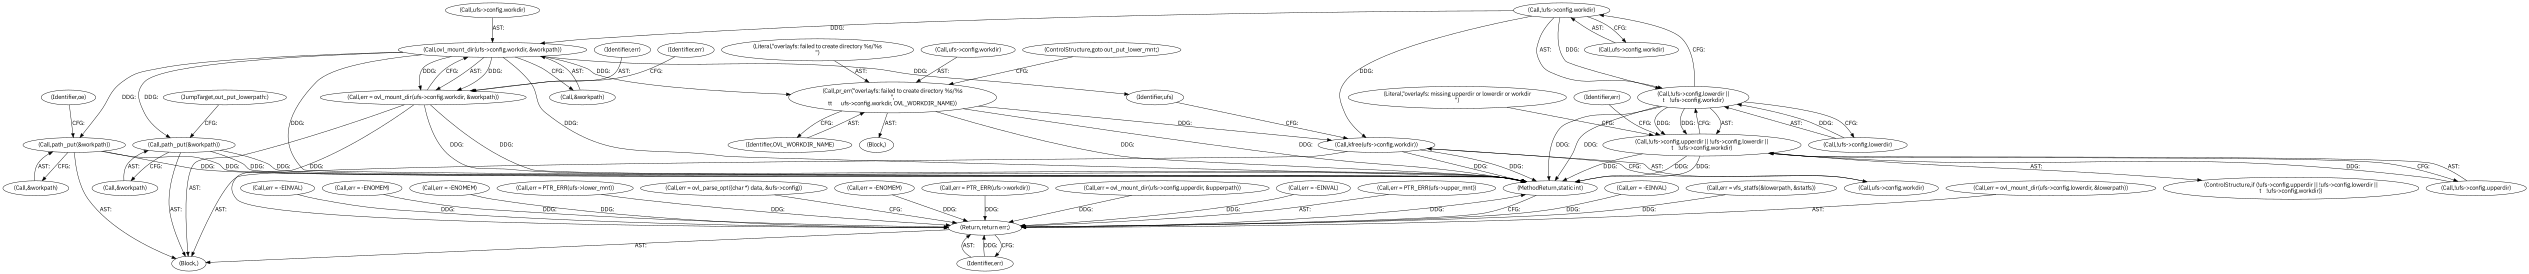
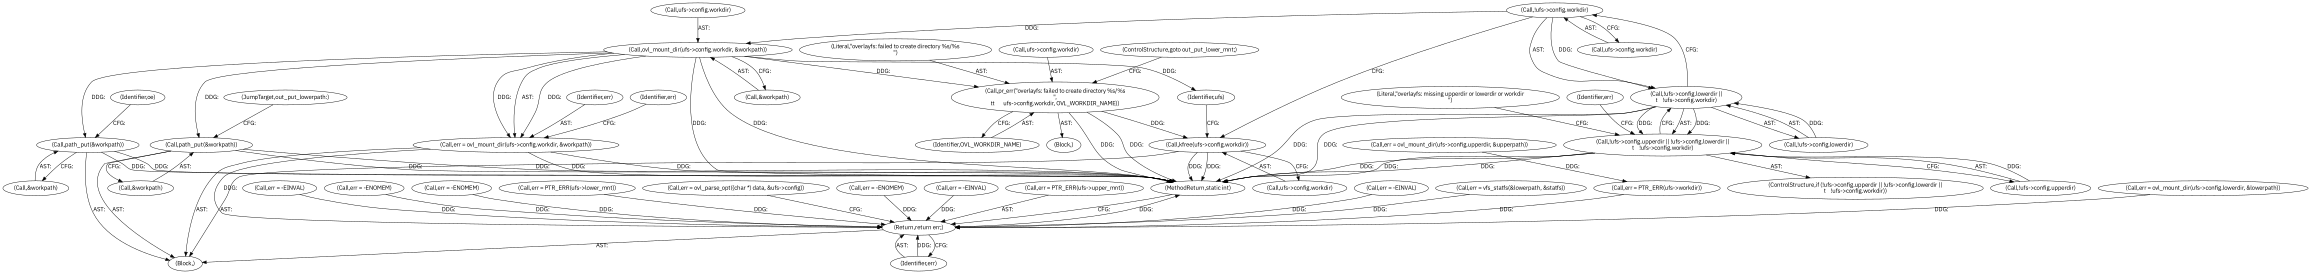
edge "(Call,err = ovl_mount_dir(ufs->config.workdir, &workpath))" -> "(Call,ovl_mount_dir(ufs->config.workdir, &workpath))": removed, label "CFG:"
edge "(Call,!ufs->config.workdir)" -> "(Call,kfree(ufs->config.workdir))": label "DDG: " -> "CFG: "
edge "(Call,!ufs->config.lowerdir || t    !ufs->config.workdir)" -> "(Call,!ufs->config.lowerdir)": label "CFG: " -> "AST: "
edge "(Call,err = ovl_mount_dir(ufs->config.upperdir, &upperpath))" -> "(Return,return err;)": now "(Call,err = ovl_mount_dir(ufs->config.upperdir, &upperpath))" -> "(Call,err = PTR_ERR(ufs->workdir))"
edge "(Call,err = ovl_mount_dir(ufs->config.lowerdir, &lowerpath))" -> "(Return,return err;)": label "AST: " -> "DDG: "
